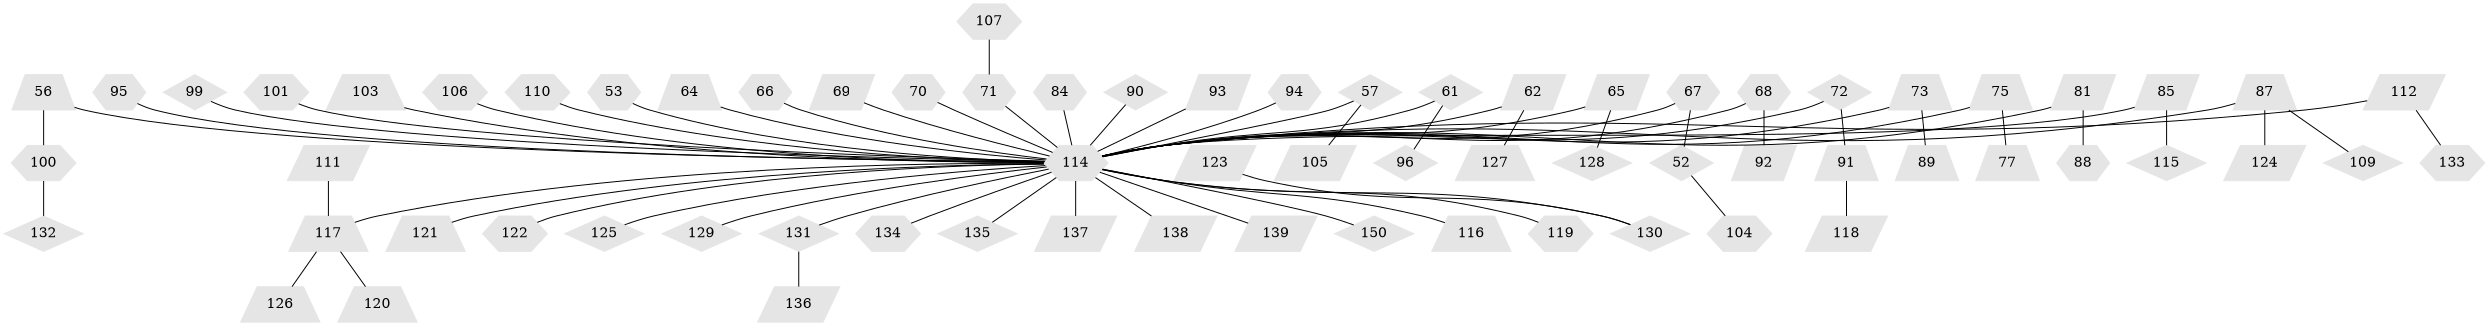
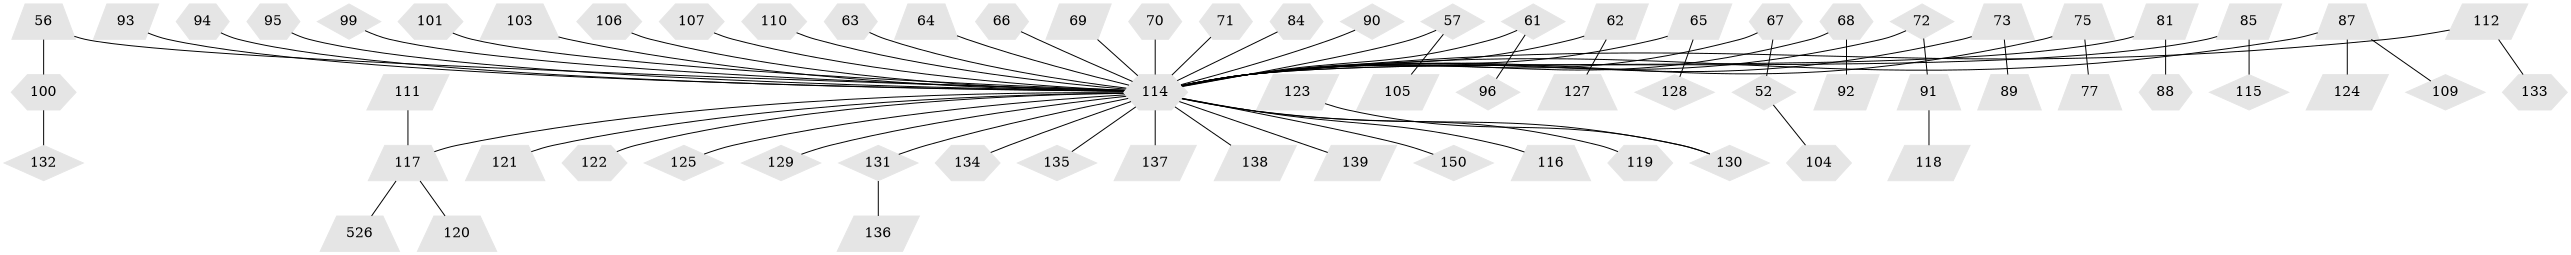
edge "107" -- "71": now "107" -- "114"
node "53": label "53" -> "63"
node "126": label "126" -> "526"
